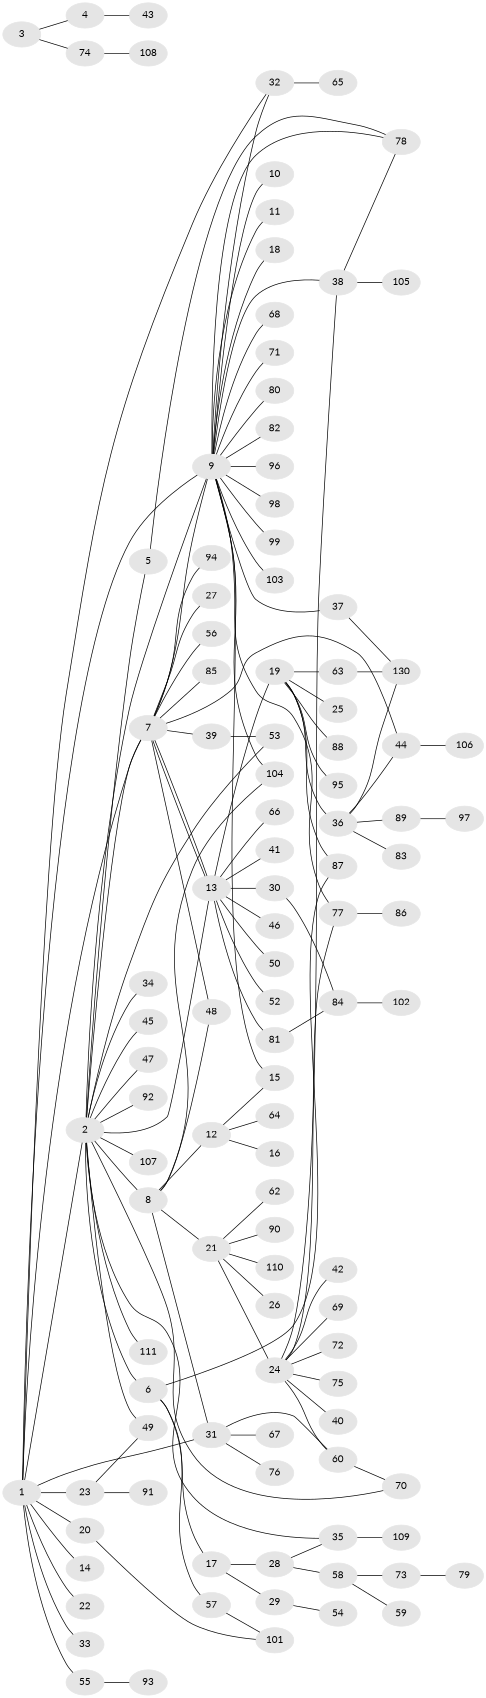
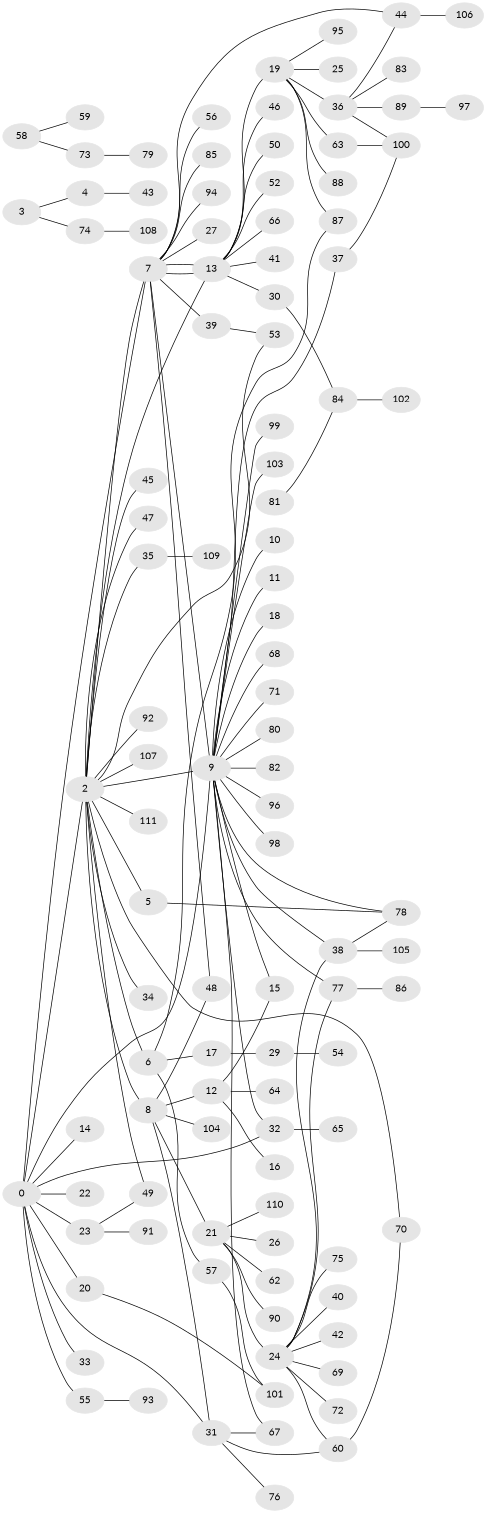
edge "9" -- "104": now "9" -- "67"
node "130": label "130" -> "100"
edge "13" -- "81": removed
node "1": label "1" -> "0"
node "28": removed
